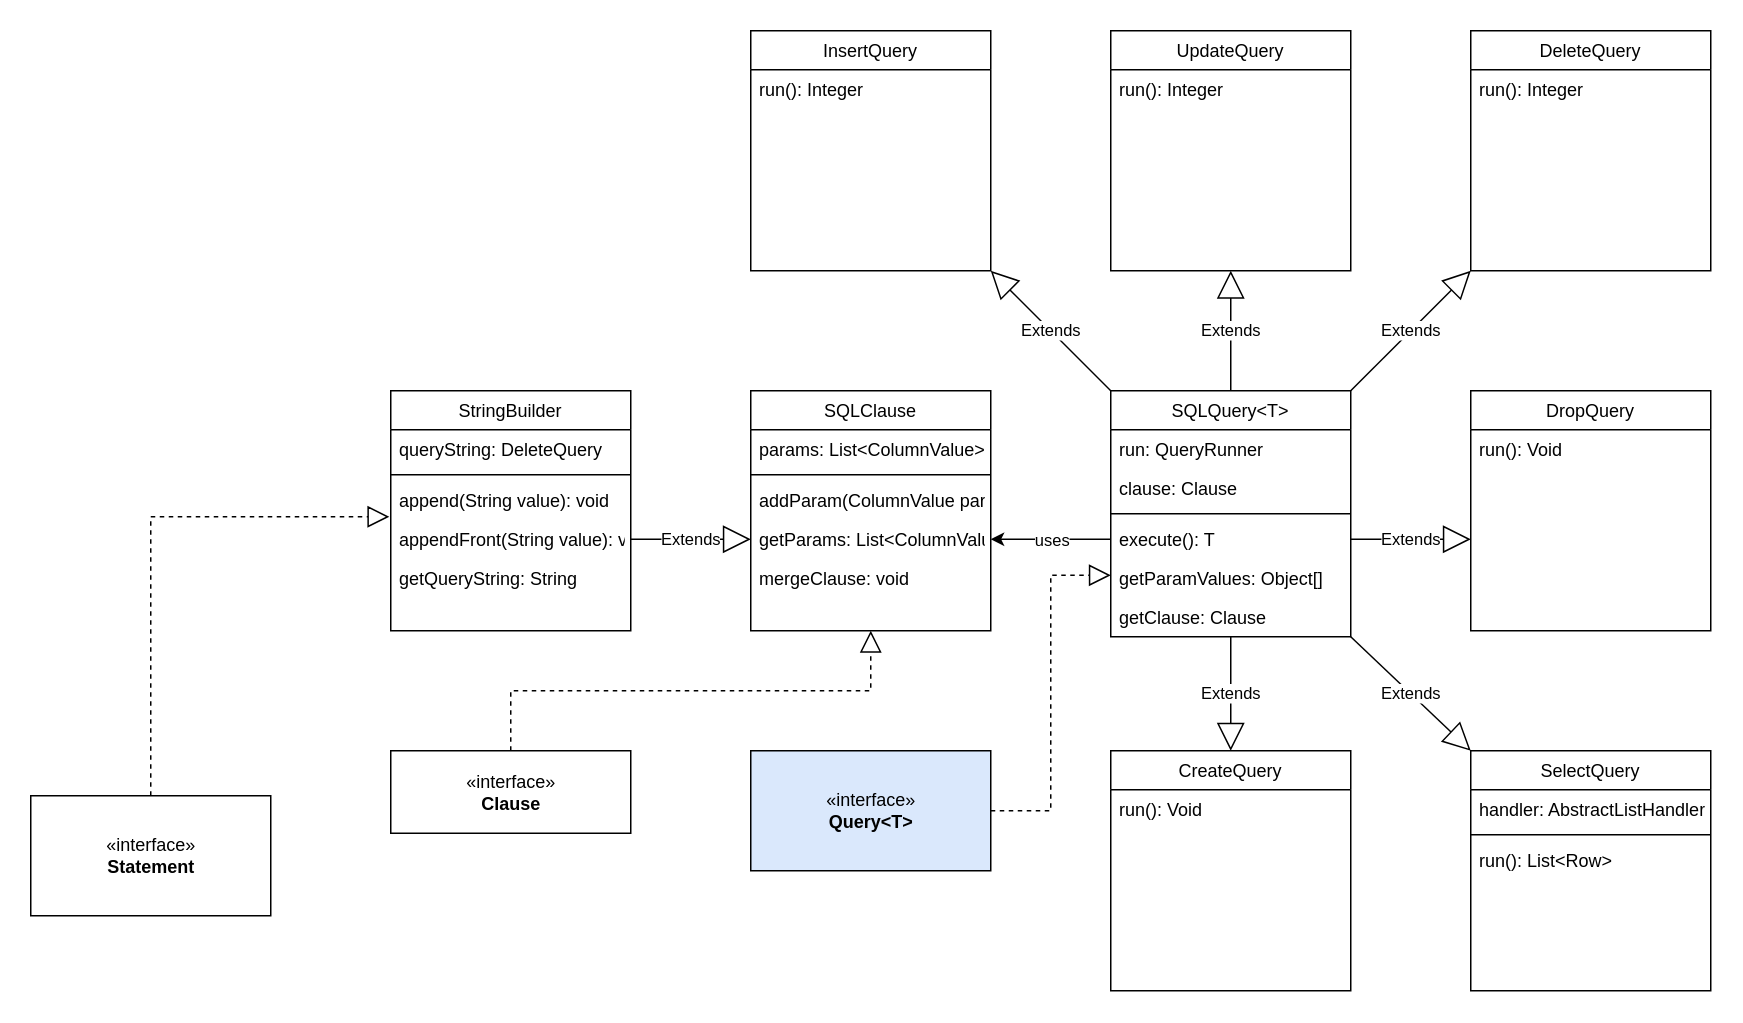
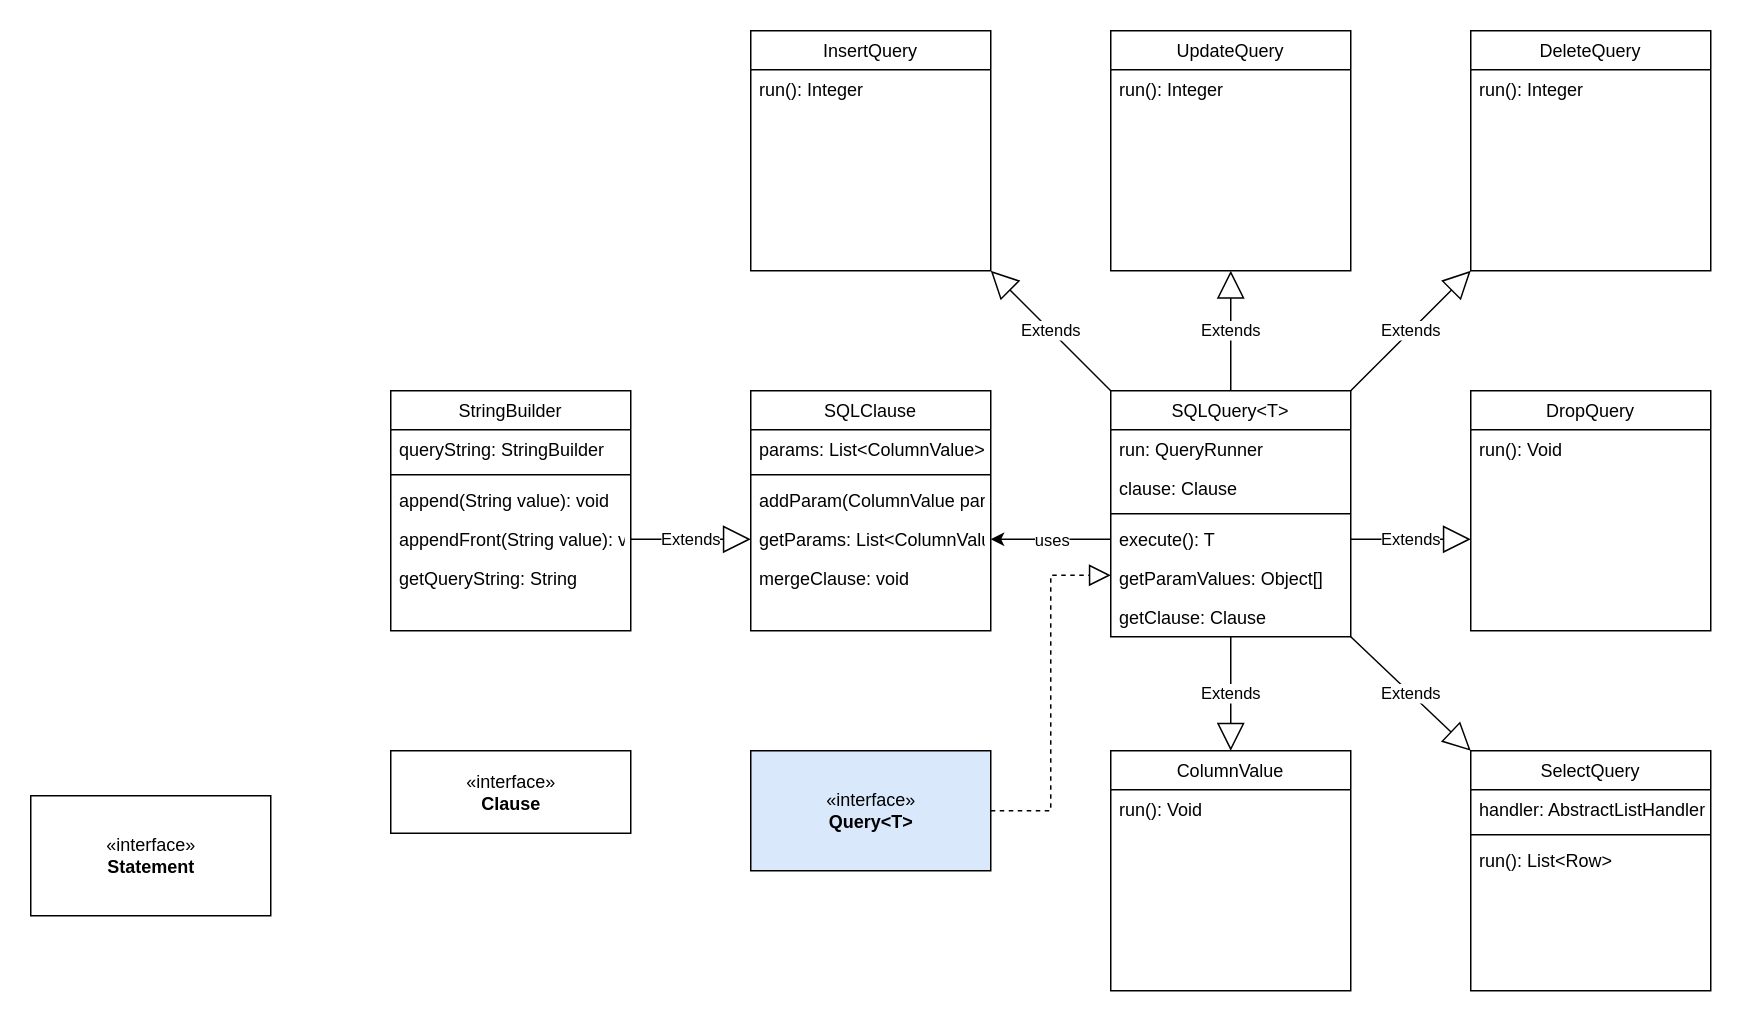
node "queryString: DeleteQuery": label "queryString: DeleteQuery" -> "queryString: StringBuilder"
edge "«interface» Statement" -> "append(String value): void": removed
edge "«interface» Clause" -> "SQLClause": removed
node "CreateQuery": label "CreateQuery" -> "ColumnValue"
